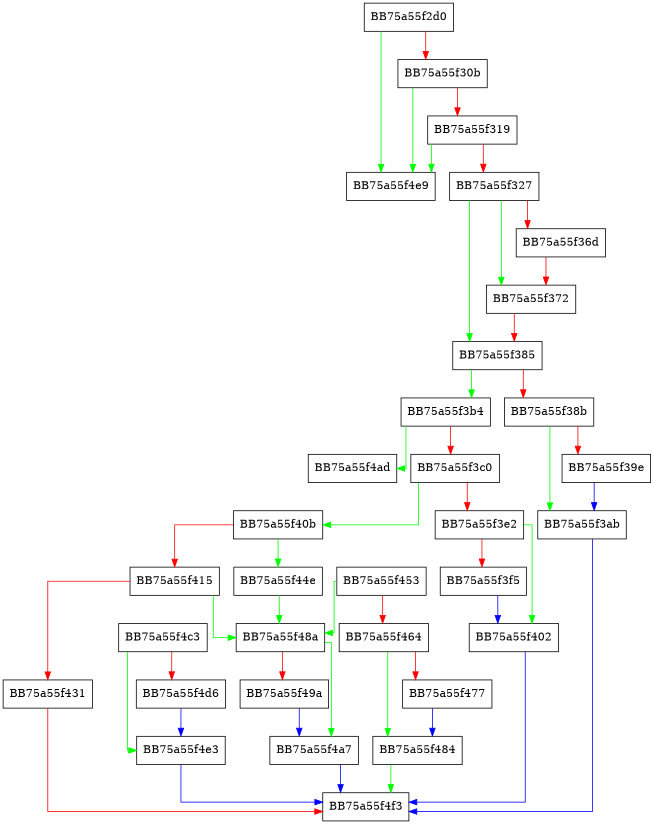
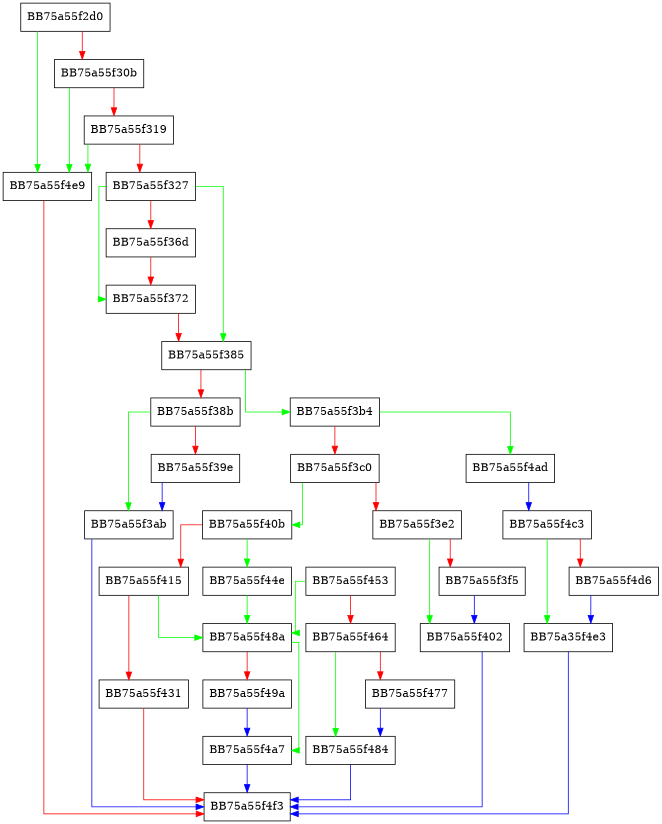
edge "BB75a55f4ad" -> "BB75a55f4c3": added
edge "BB75a55f4e9" -> "BB75a55f4f3": added
node "BB75a55f4e3": label "BB75a55f4e3" -> "BB75a35f4e3"
edge "BB75a55f484" -> "BB75a55f4f3": color green -> blue
